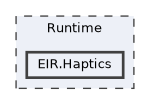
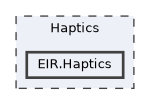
cluster "Runtime": label "Runtime" -> "Haptics"
